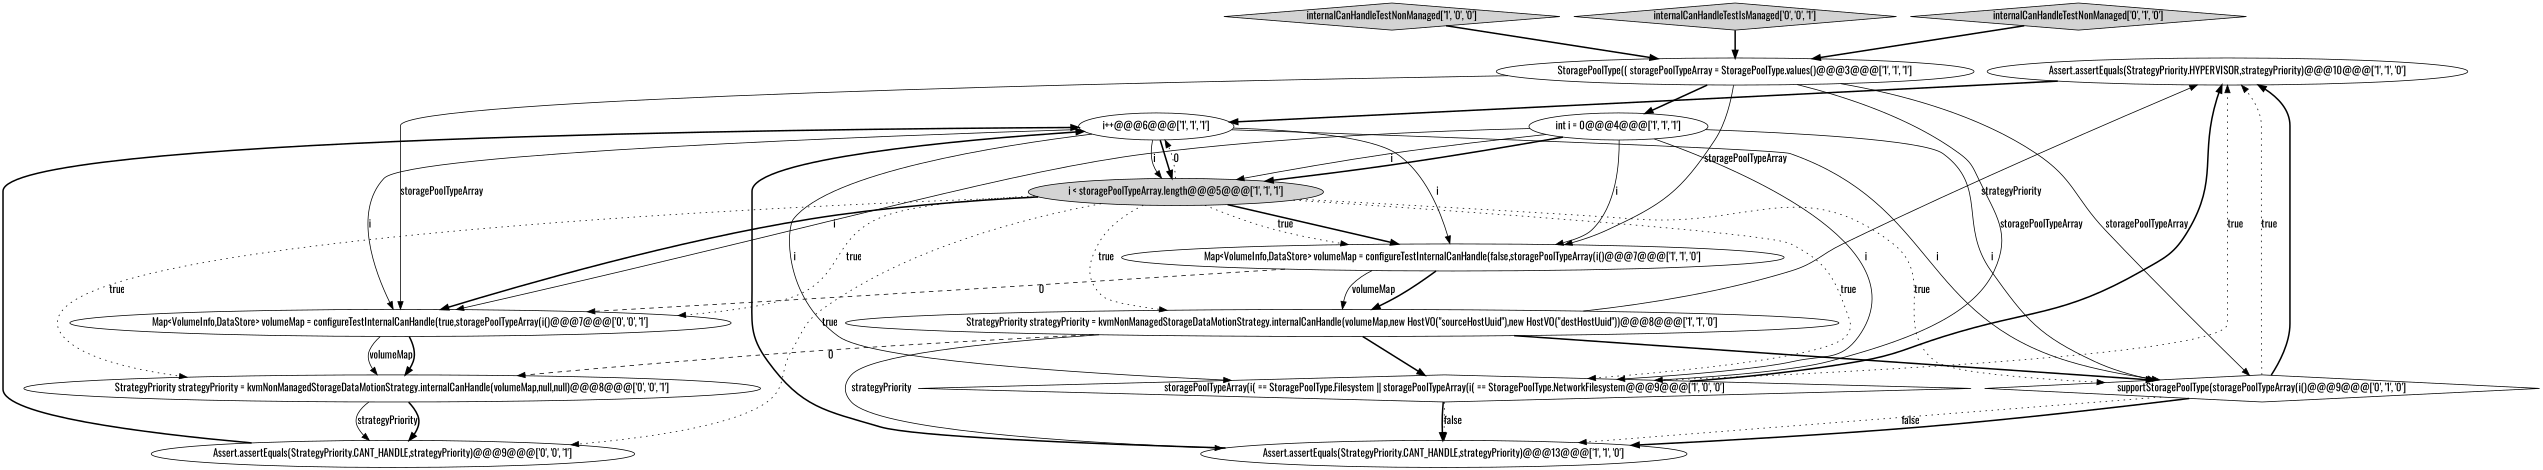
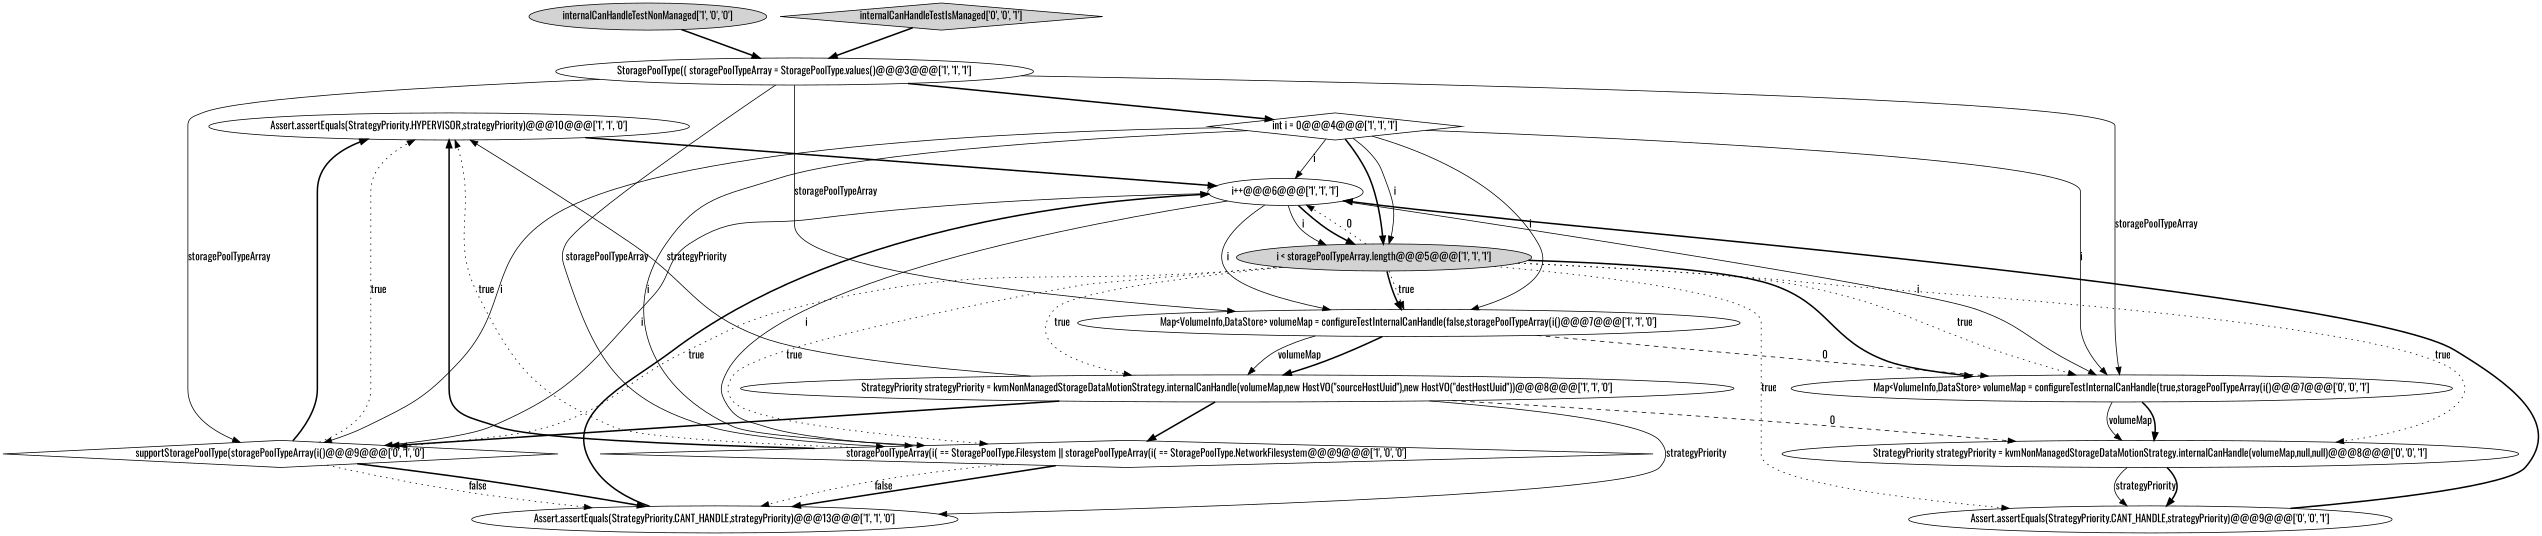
node "internalCanHandleTestNonManaged['1', '0', '0']": shape diamond -> ellipse
node "internalCanHandleTestNonManaged['0', '1', '0']": removed
node "int i = 0@@@4@@@['1', '1', '1']": shape ellipse -> diamond
edge "int i = 0@@@4@@@['1', '1', '1']" -> "i++@@@6@@@['1', '1', '1']": added, label "i"
